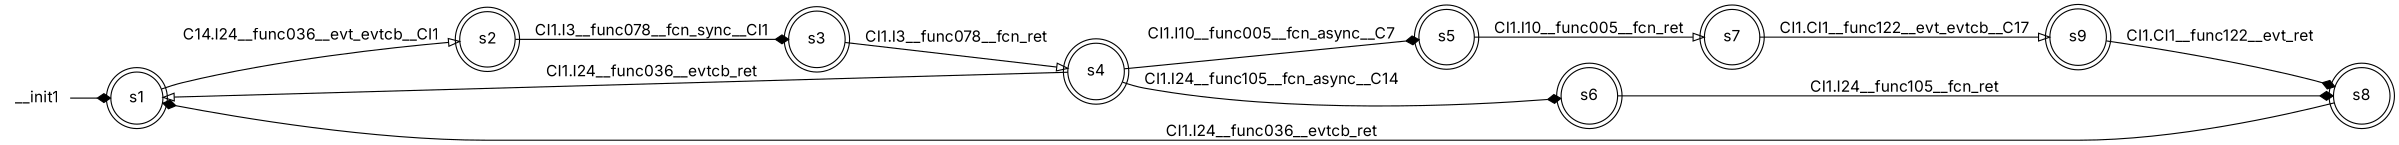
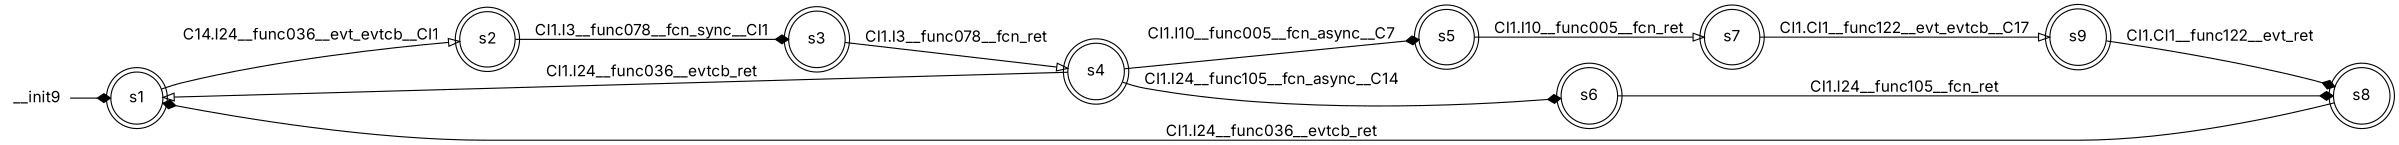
node "__init1": label "__init1" -> "__init9"
